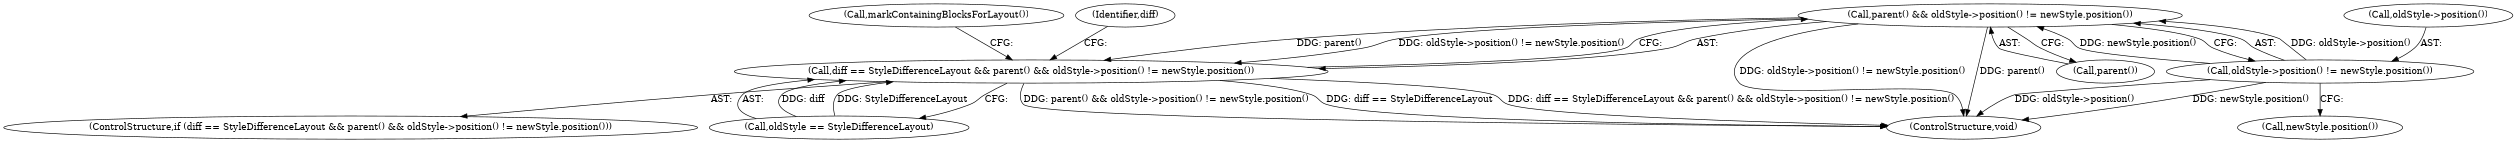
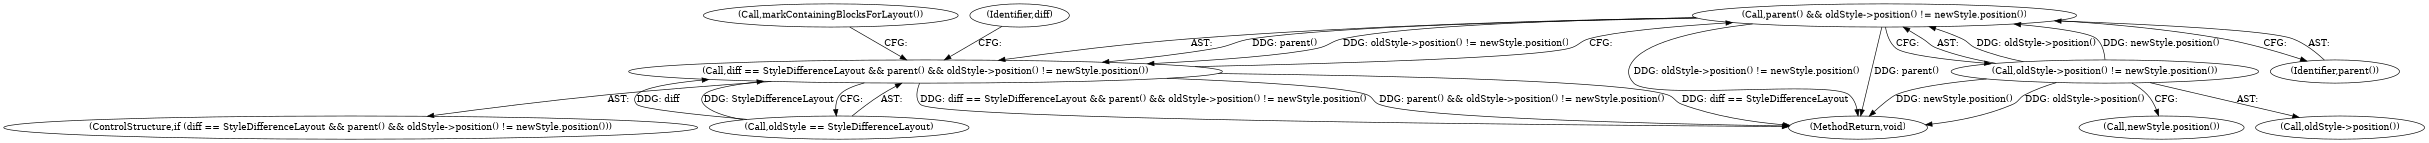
edge "(Call,oldStyle->position())" -> "(Call,oldStyle->position() != newStyle.position())": reversed
node "(Call,parent())": label "(Call,parent())" -> "(Identifier,parent())"
node "(ControlStructure,void)": label "(ControlStructure,void)" -> "(MethodReturn,void)"
